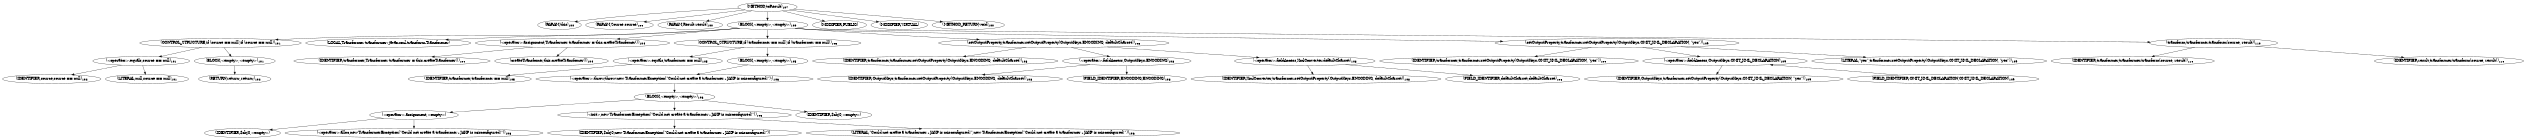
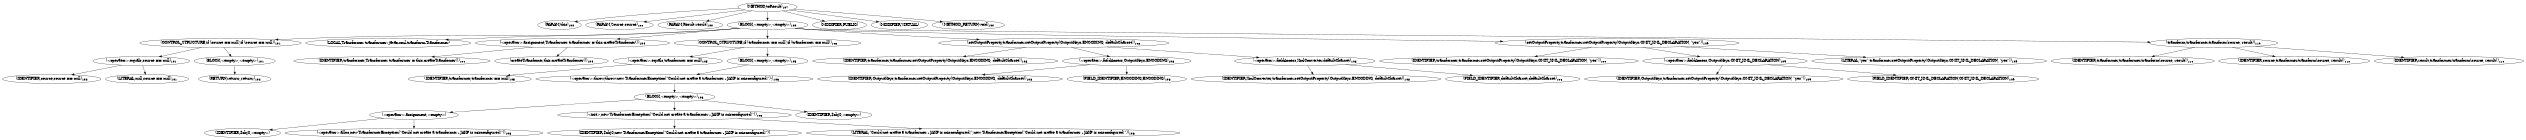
node "(IDENTIFIER,source,transformer.transform(source, result))": added
edge "(FIELD_IDENTIFIER,OMIT_XML_DECLARATION,OMIT_XML_DECLARATION)" -> "(<operator>.fieldAccess,OutputKeys.OMIT_XML_DECLARATION)": reversed
